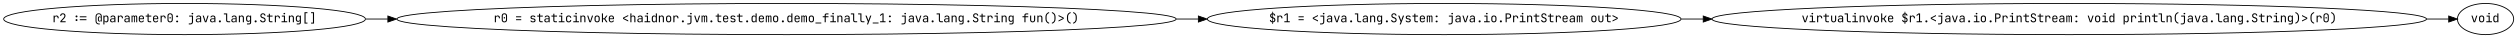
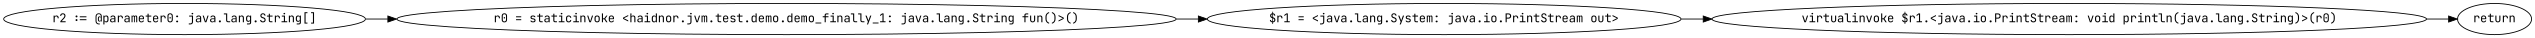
node "void": label "void" -> "return"
